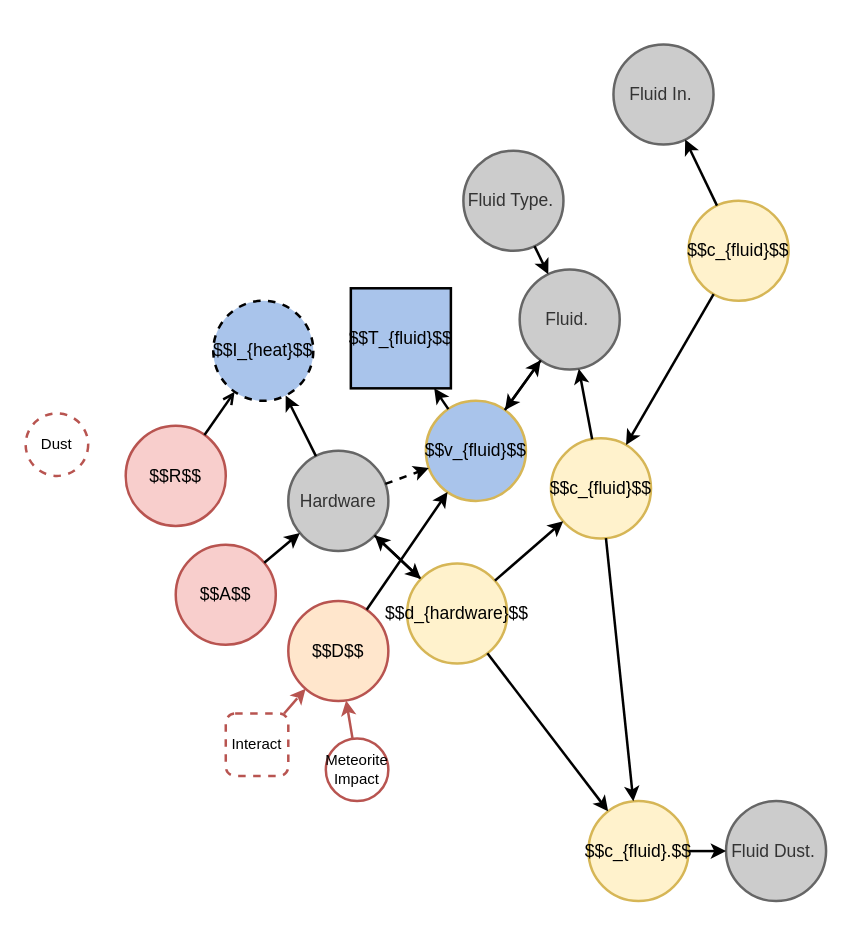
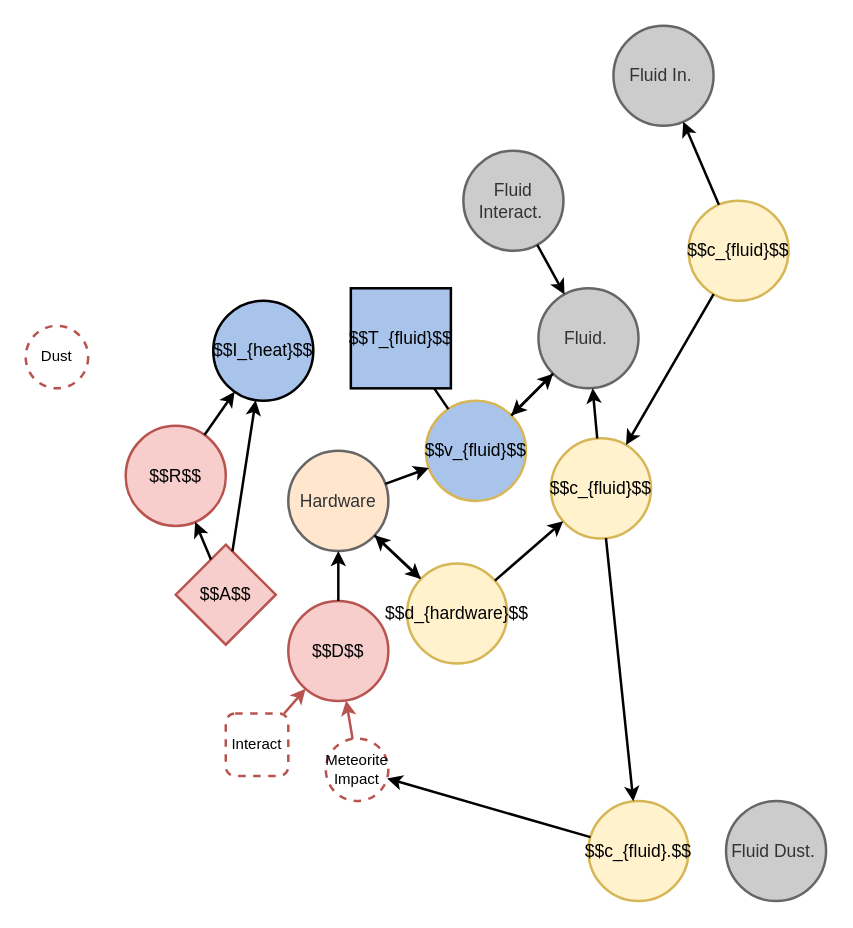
node "Fluid In.": moved (663, 94) -> (663, 76)
node "Fluid Type.": label "Fluid Type." -> "Fluid Interact."
node "Fluid.": moved (569, 319) -> (588, 338)
node "$$I_{heat}$$": style dashed -> solid
edge "$$v_{fluid}$$" -> "$$T_{fluid}$$": arrowhead classic -> none
edge "$$R$$" -> "$$I_{heat}$$": arrowhead open -> classic
edge "Hardware" -> "$$I_{heat}$$": removed
node "Dust": moved (57, 444) -> (57, 357)
edge "Hardware" -> "$$v_{fluid}$$": style dashed -> solid
node "Hardware": fillcolor #cccccc -> #ffe6cc
edge "$$A$$" -> "$$R$$": added
edge "$$A$$" -> "Hardware": now "$$A$$" -> "$$I_{heat}$$"
edge "$$D$$" -> "$$v_{fluid}$$": now "$$D$$" -> "Hardware"
node "$$A$$": shape ellipse -> diamond
node "$$D$$": fillcolor #ffe6cc -> #f8cecc
edge "Interact" -> "$$D$$": style dashed -> solid
edge "$$d_{hardware}$$" -> "$$c_{fluid}.$$": removed
node "Meteorite Impact": style solid -> dashed
edge "$$c_{fluid}.$$" -> "Fluid Dust.": now "$$c_{fluid}.$$" -> "Meteorite Impact"
